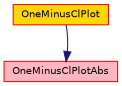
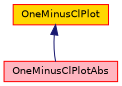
edge "OneMinusClPlot" -> "OneMinusClPlotAbs": reversed
